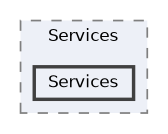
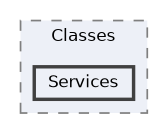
cluster "Services": label "Services" -> "Classes"
